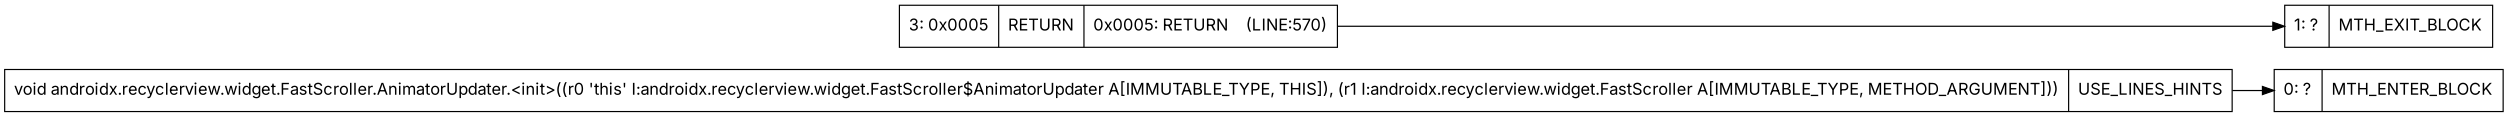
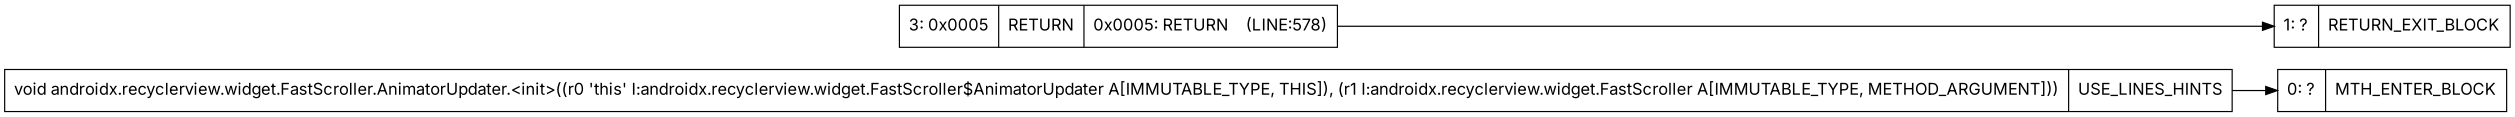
node "3: 0x0005": text "0x0005: RETURN    (LINE:570)" -> "0x0005: RETURN    (LINE:578)"
node "1: ?": text "MTH_EXIT_BLOCK" -> "RETURN_EXIT_BLOCK"
